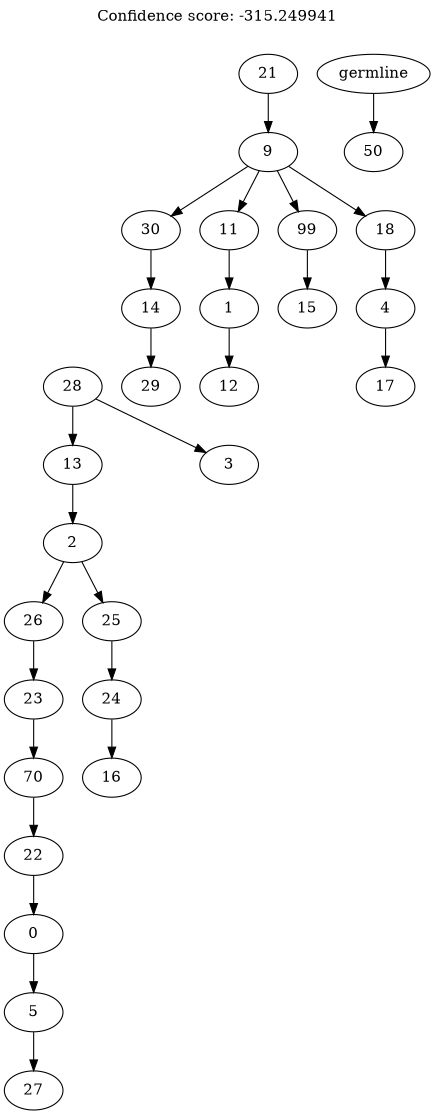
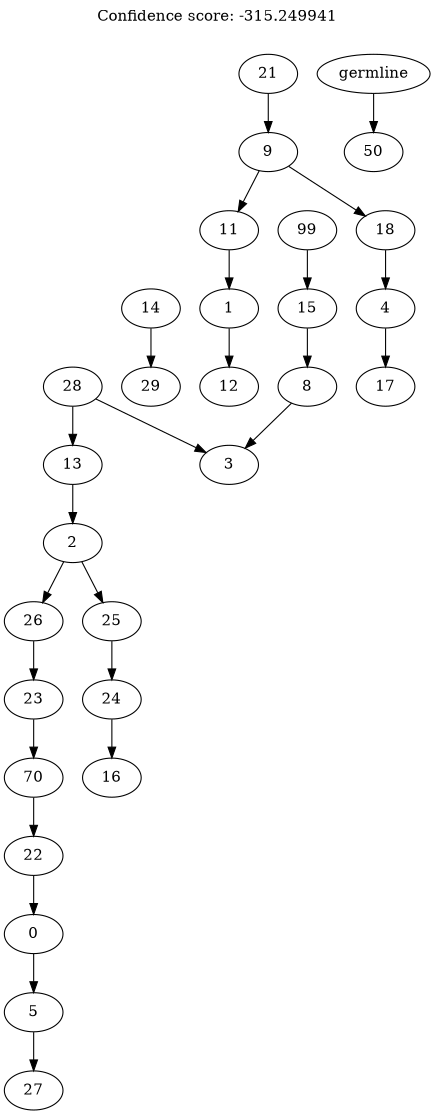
edge "9" -> "99": removed
node "30": removed
node "8": added
